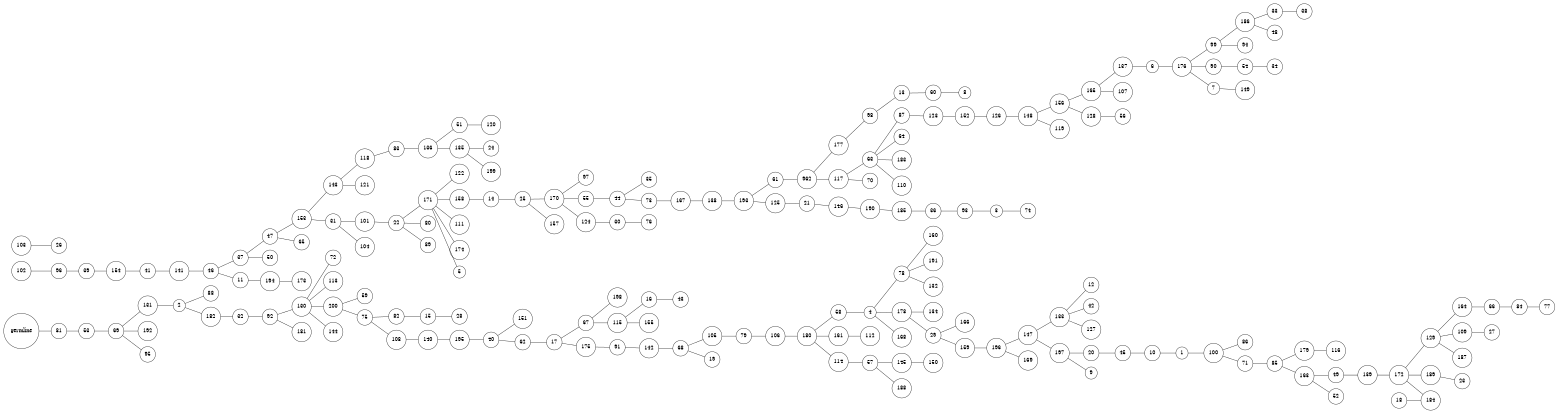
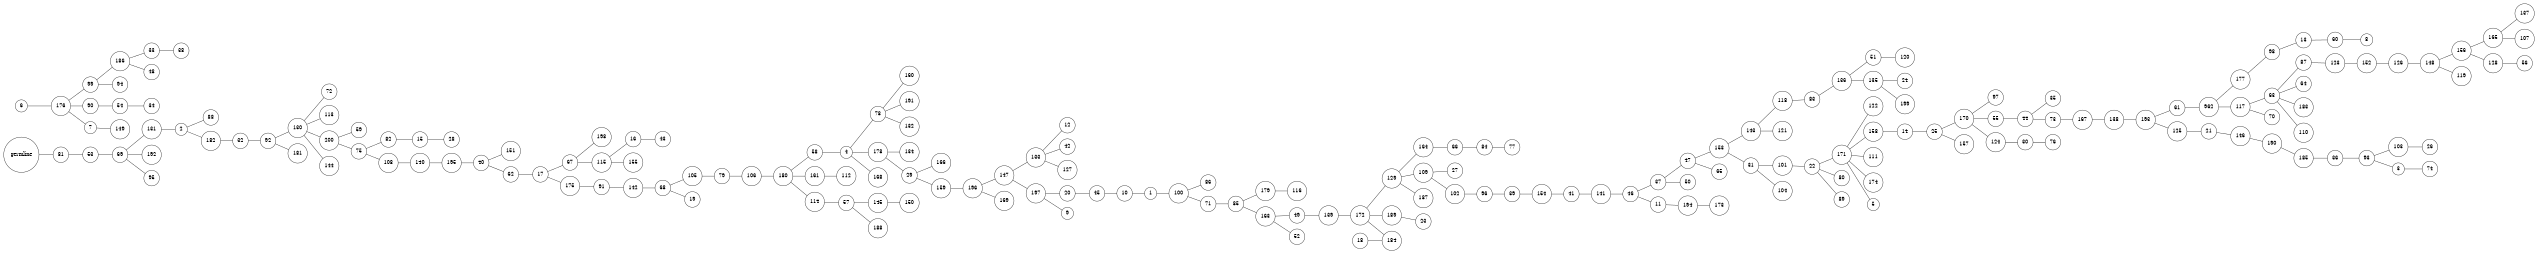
edge "137" -- "6": removed
edge "103" -- "93": added
edge "109" -- "102": added
